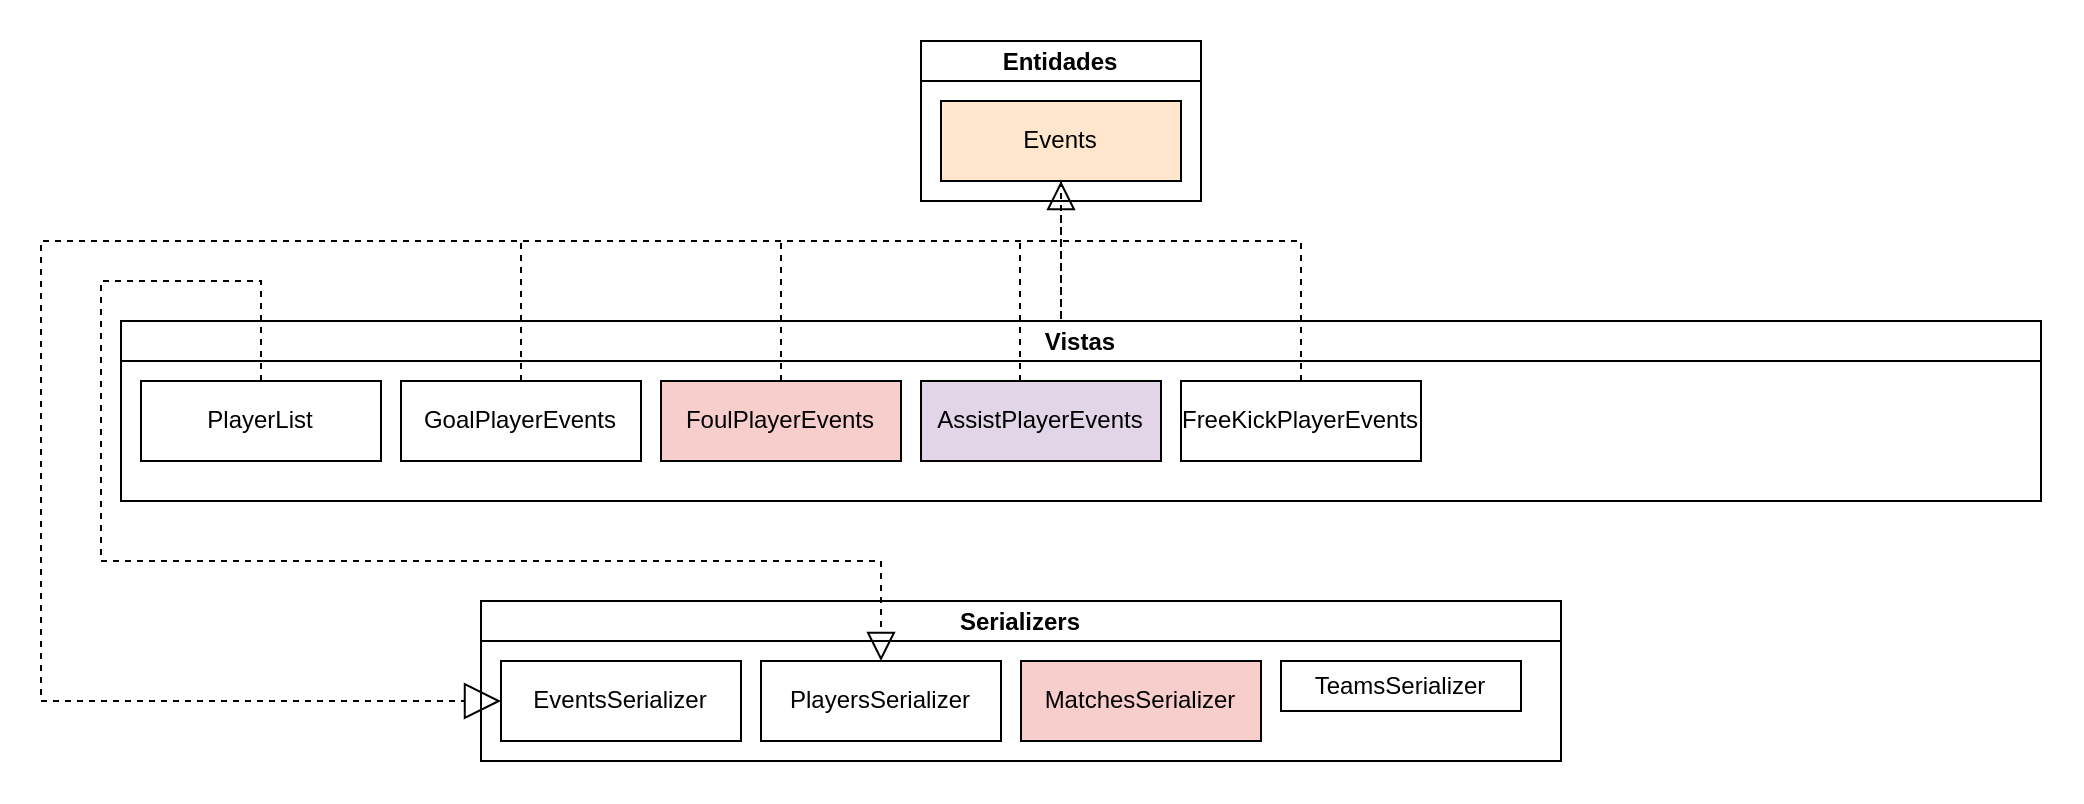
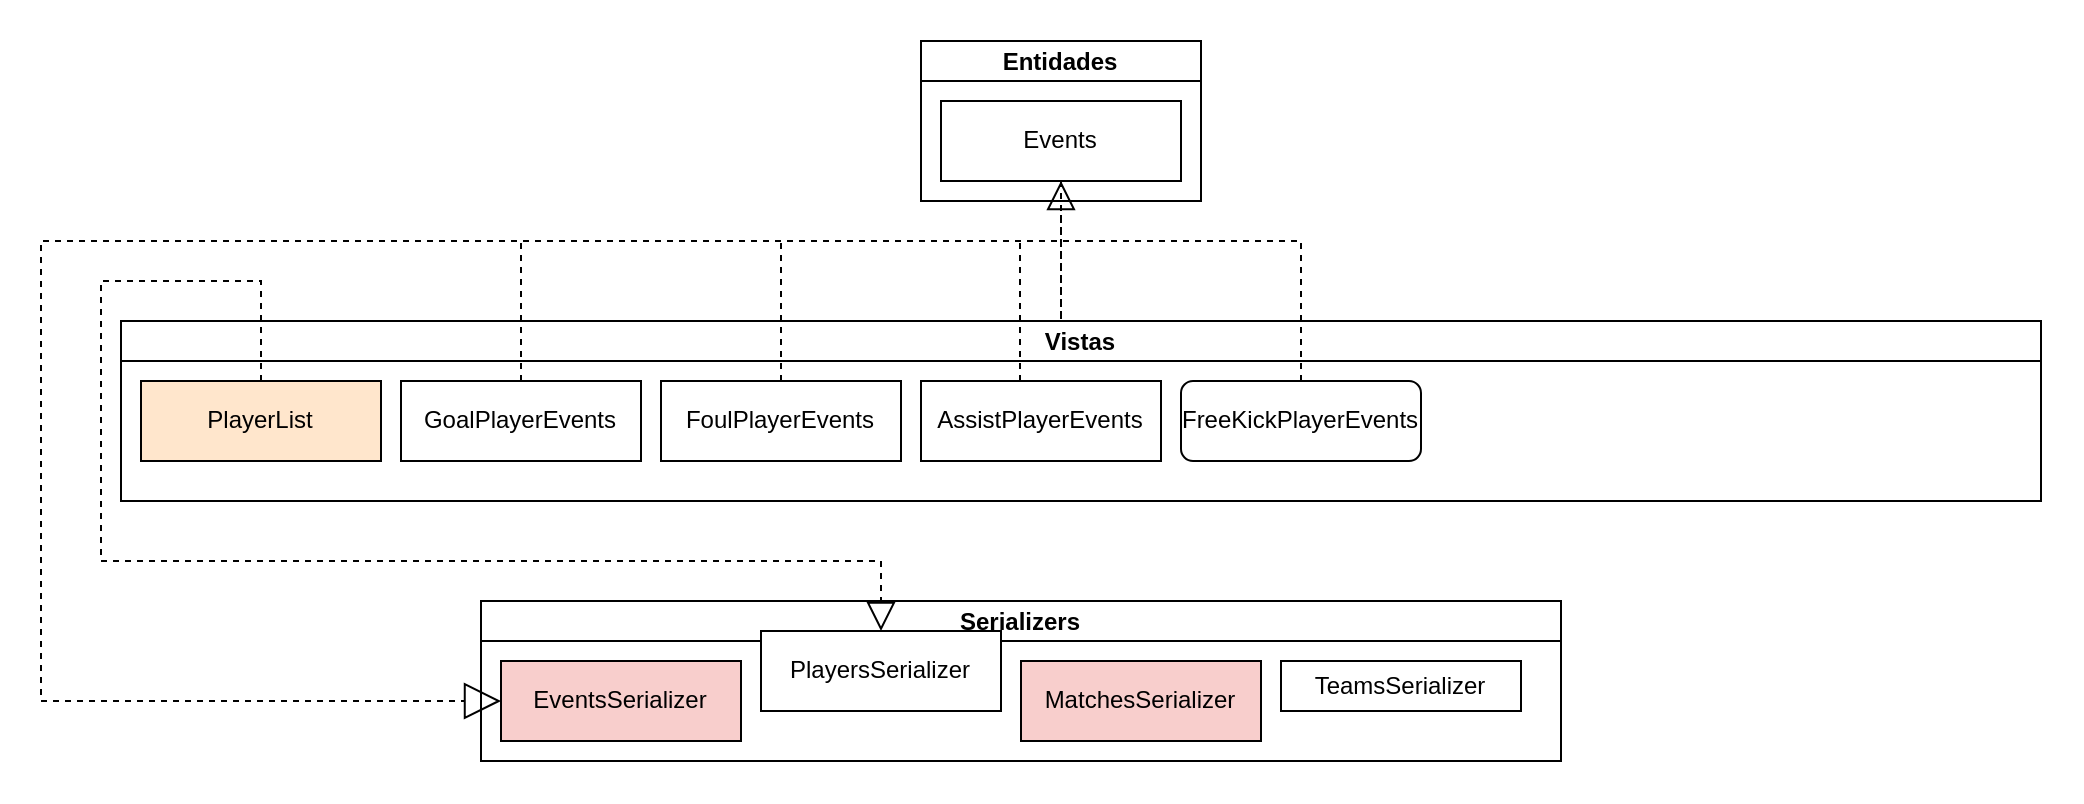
node "Events": fillcolor #ffe6cc -> #ffffff
node "PlayerList": fillcolor #ffffff -> #ffe6cc
node "FoulPlayerEvents": fillcolor #f8cecc -> #ffffff
node "AssistPlayerEvents": fillcolor #e1d5e7 -> #ffffff
node "FreeKickPlayerEvents": shape rectangle -> rounded rectangle
node "EventsSerializer": fillcolor #ffffff -> #f8cecc
node "PlayersSerializer": moved (881, 701) -> (881, 671)
